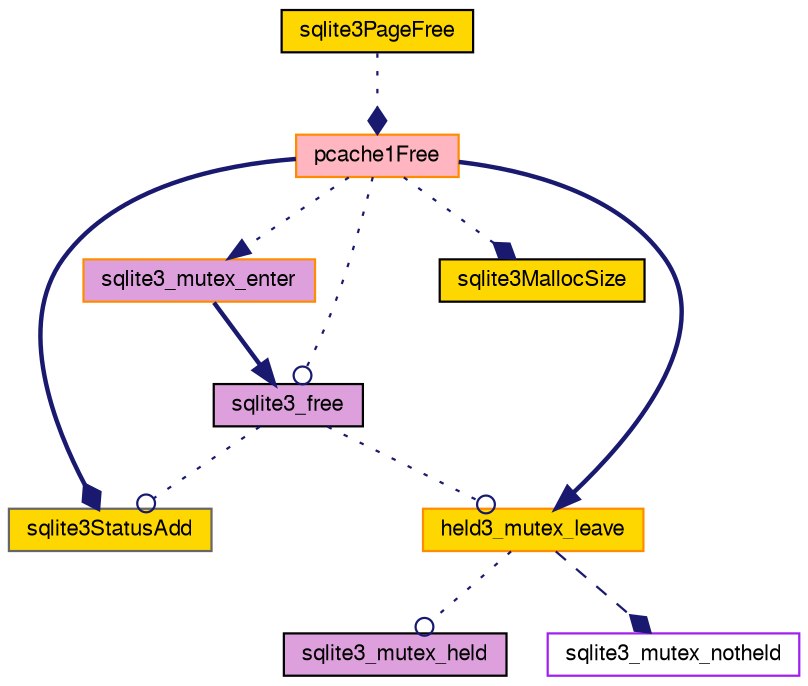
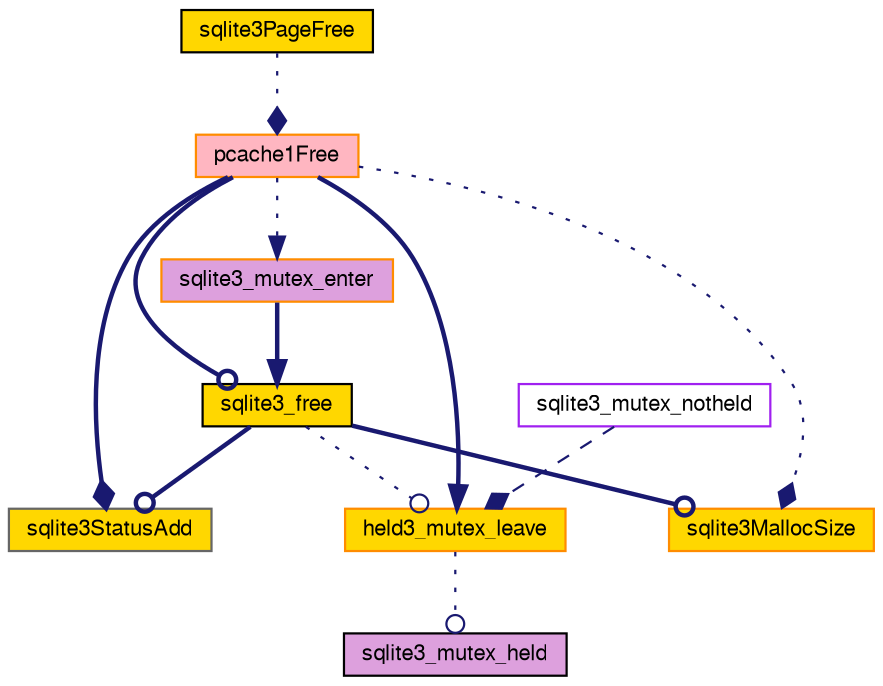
edge "pcache1Free" -> "sqlite3_free": style dotted -> bold
node "sqlite3MallocSize": color black -> darkorange
node "sqlite3_free": fillcolor plum -> gold
edge "sqlite3_free" -> "sqlite3StatusAdd": style dotted -> bold
edge "sqlite3_free" -> "sqlite3MallocSize": added
edge "held3_mutex_leave" -> "sqlite3_mutex_notheld": reversed
